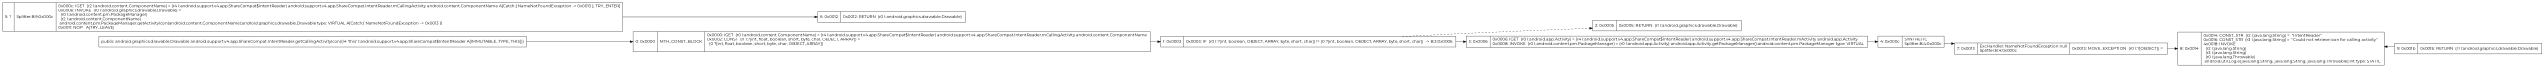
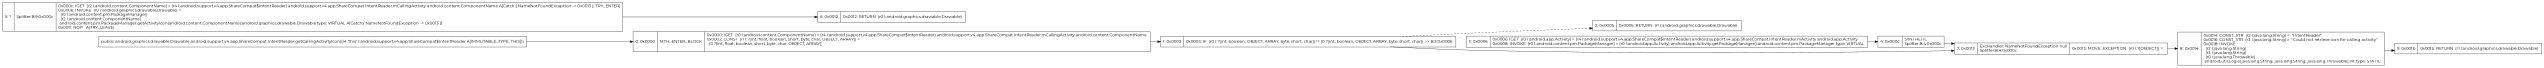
node "0: 0x0000": text "MTH_CONST_BLOCK" -> "MTH_ENTER_BLOCK"
edge "1: 0x0003" -> "3: 0x0006": now "1: 0x0003" -> "7: 0x0013"
node "8: 0x0014": text "4x0018: INVOKE" -> "0x0018: INVOKE"
edge "9: 0x001b" -> "8: 0x0014": reversed
